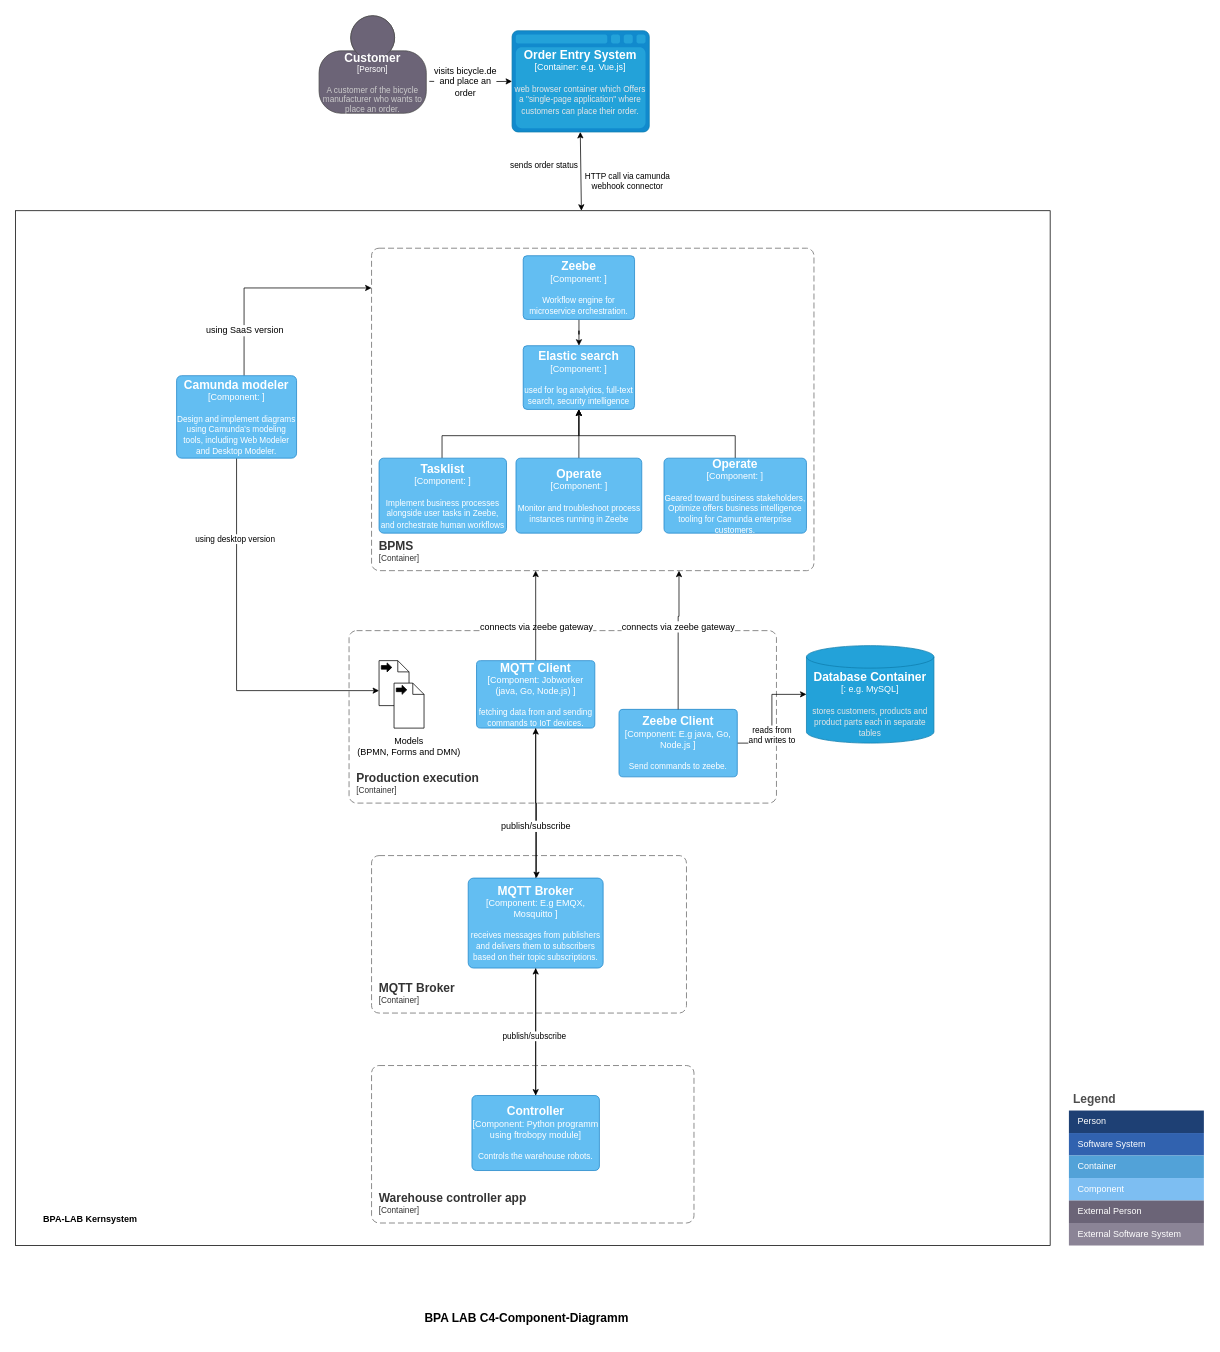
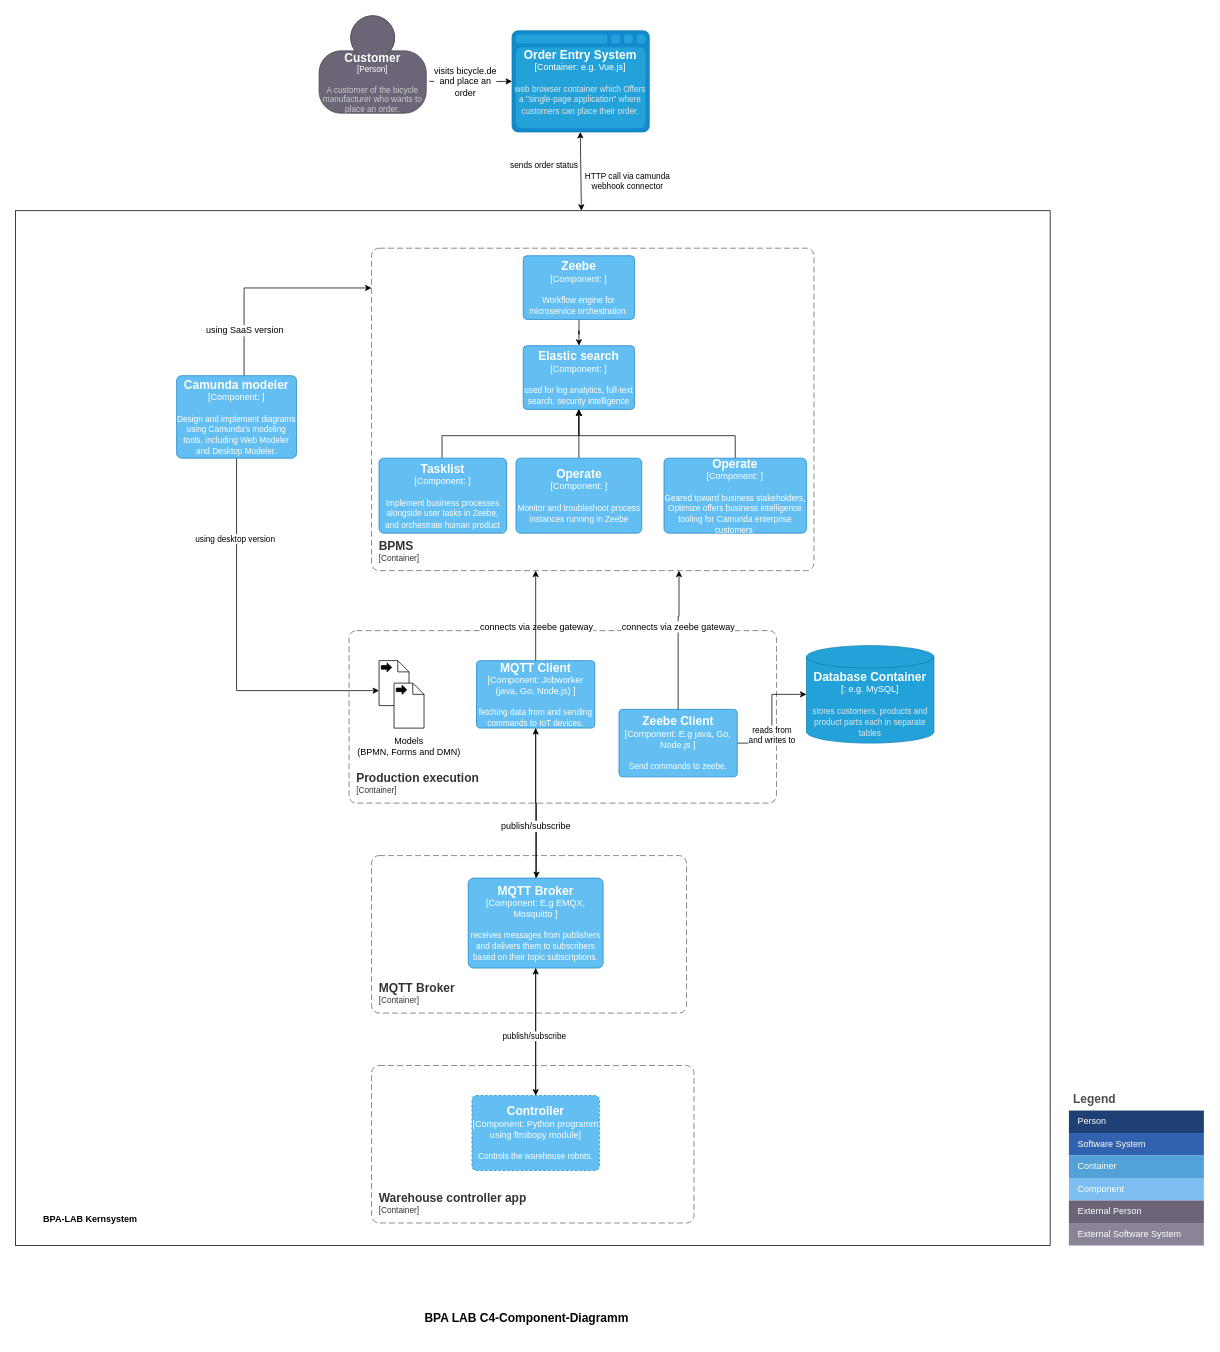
node "Tasklist [Component: ] Implement business processes alongside user tasks in Zeebe, and orchestrate human workflows": label "Tasklist [Component: ] Implement business processes alongside user tasks in Zeebe, and orchestrate human workflows" -> "Tasklist [Component: ] Implement business processes alongside user tasks in Zeebe, and orchestrate human product"
node "Controller [Component: Python programm using ftrobopy module] Controls the warehouse robots.": style solid -> dashed
